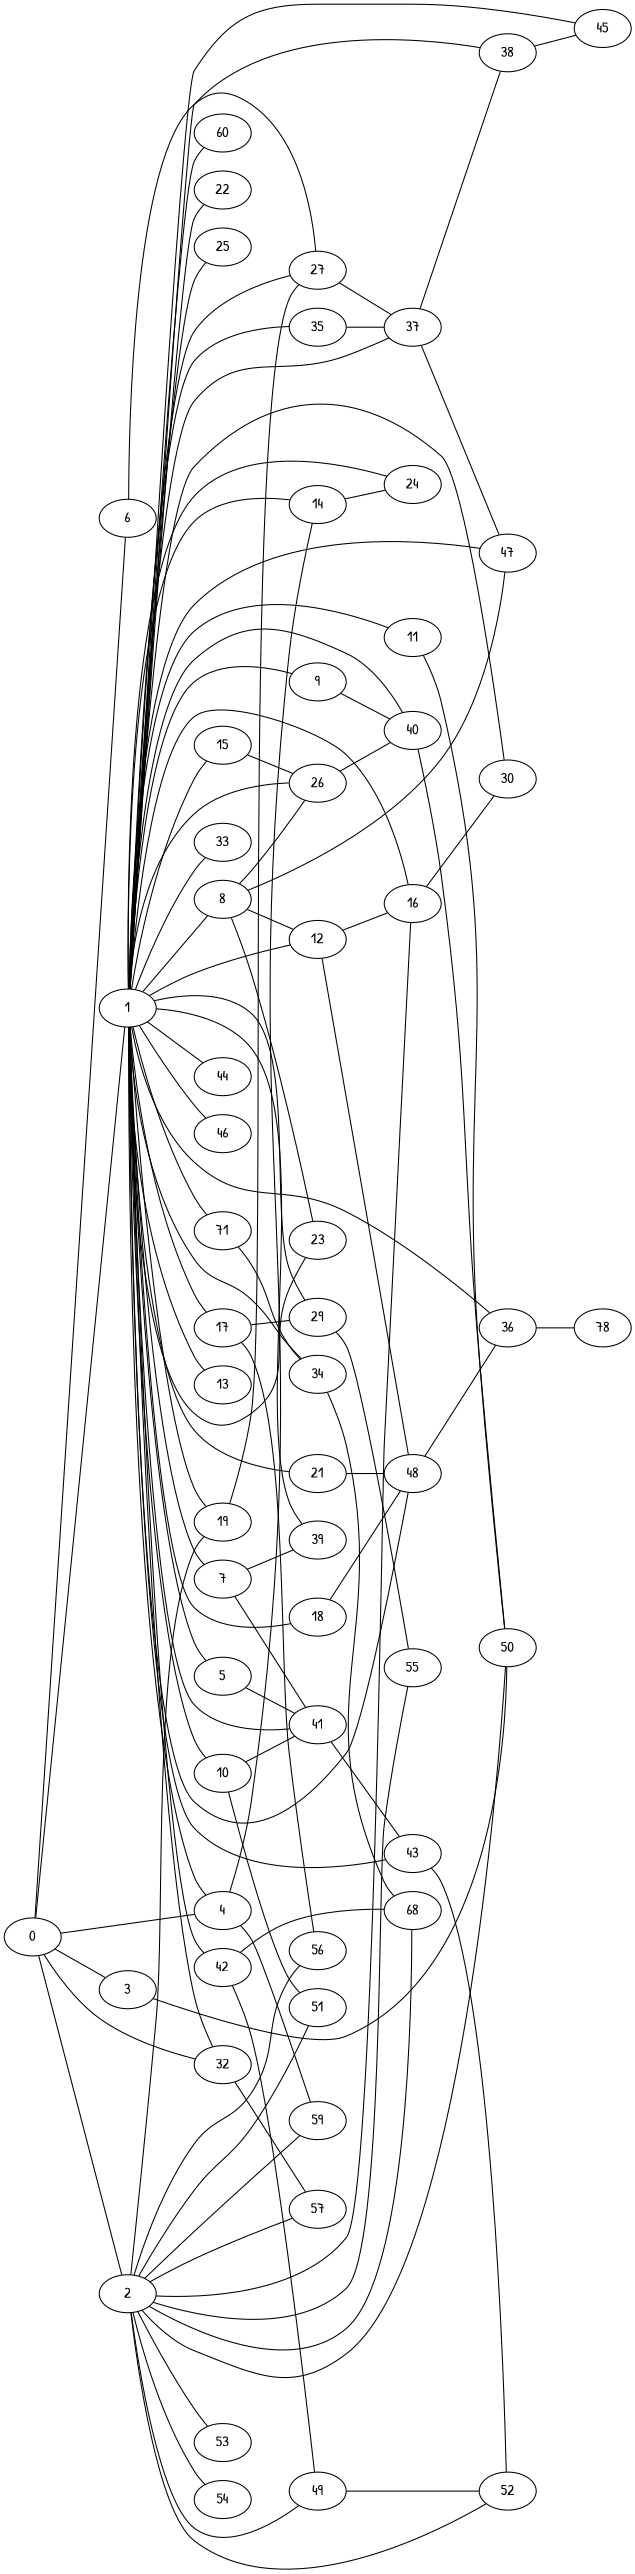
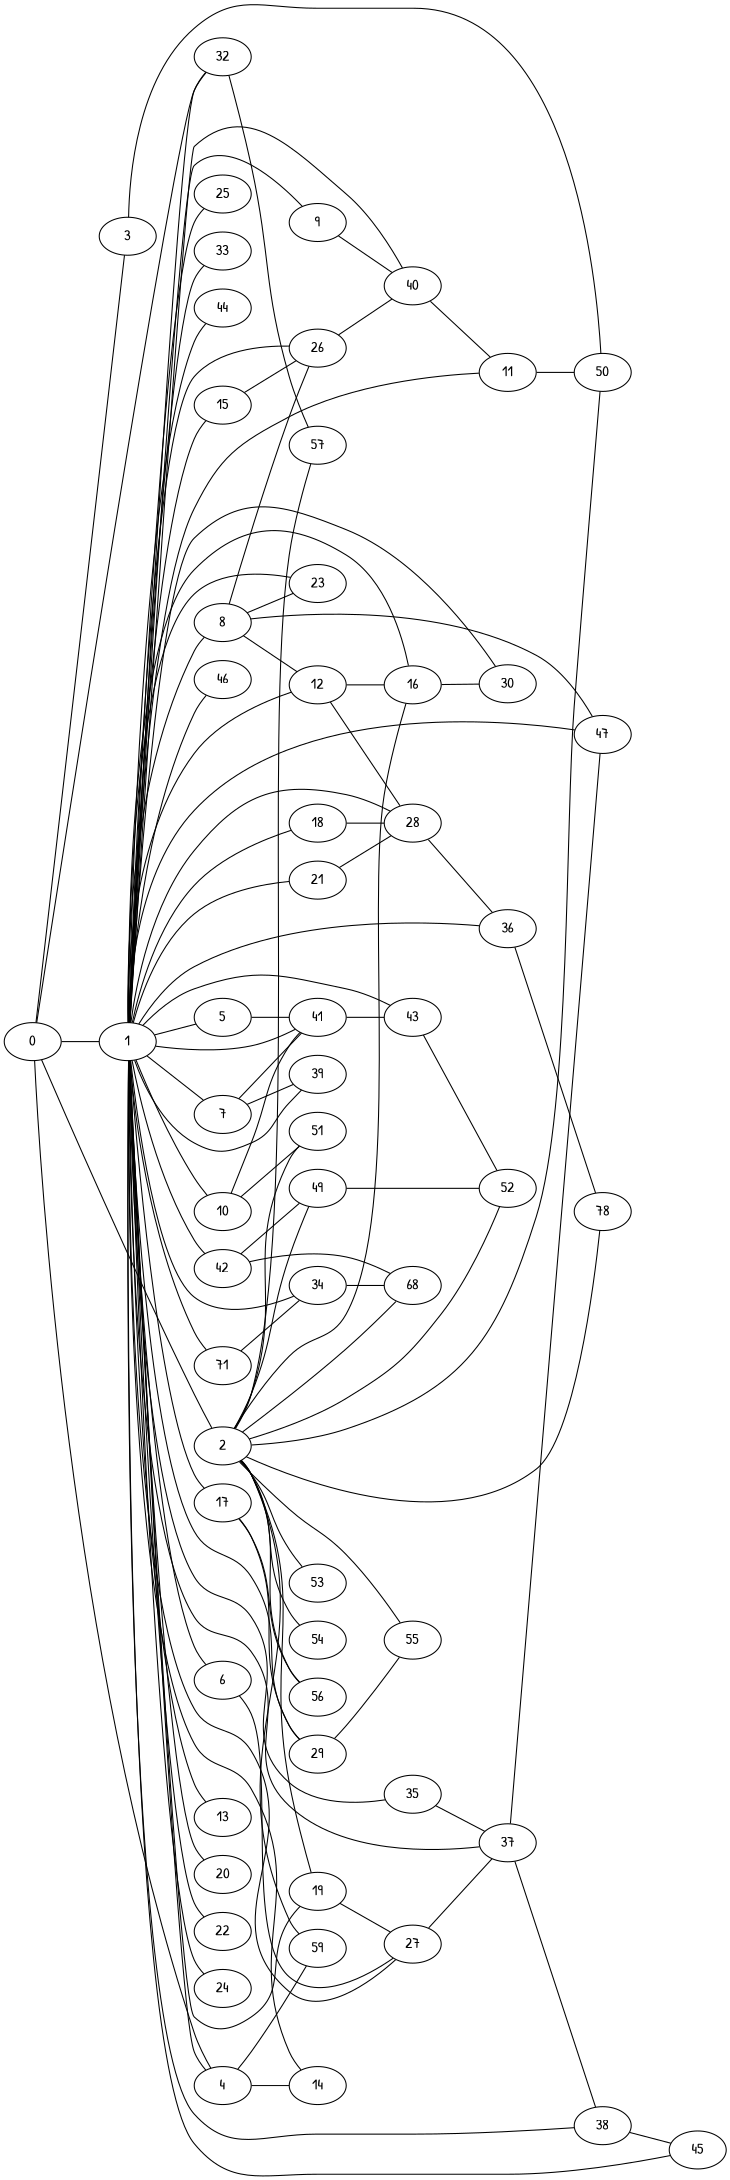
node "60": label "60" -> "20"
edge "24" -- "14": removed
edge "40" -- "50": now "40" -- "11"
edge "6" -- "0": now "6" -- "1"
node "48": label "48" -> "28"
edge "78" -- "2": added
